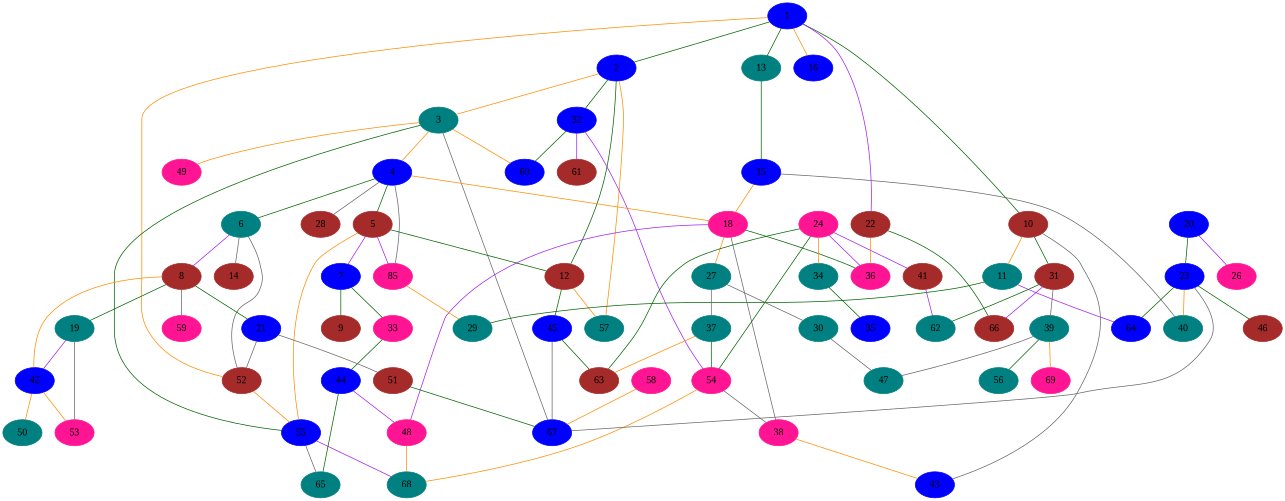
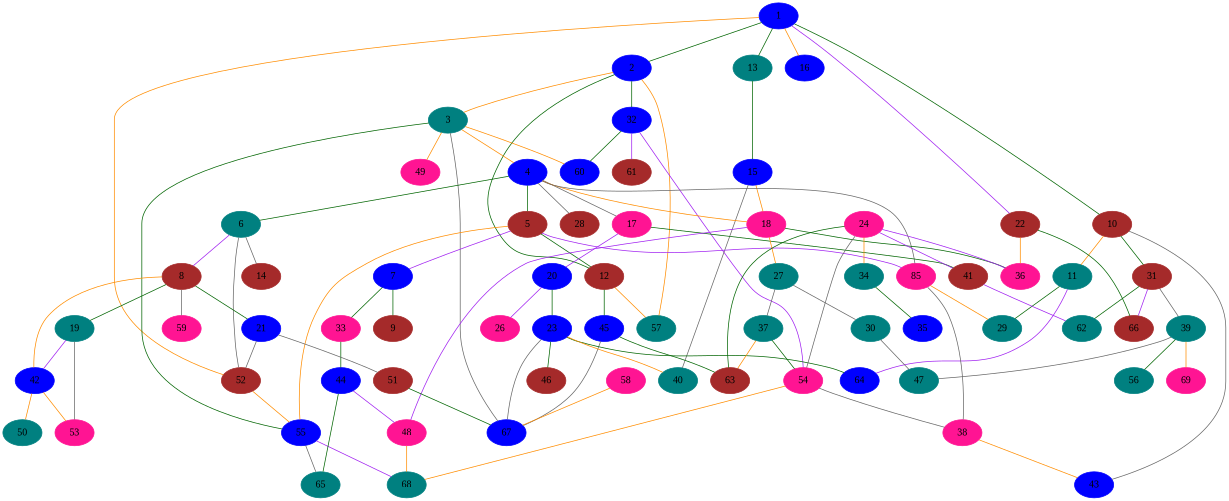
node "17": added
edge "24" -- "54": color darkgreen -> gray40
edge "18" -- "38": now "85" -- "38"
